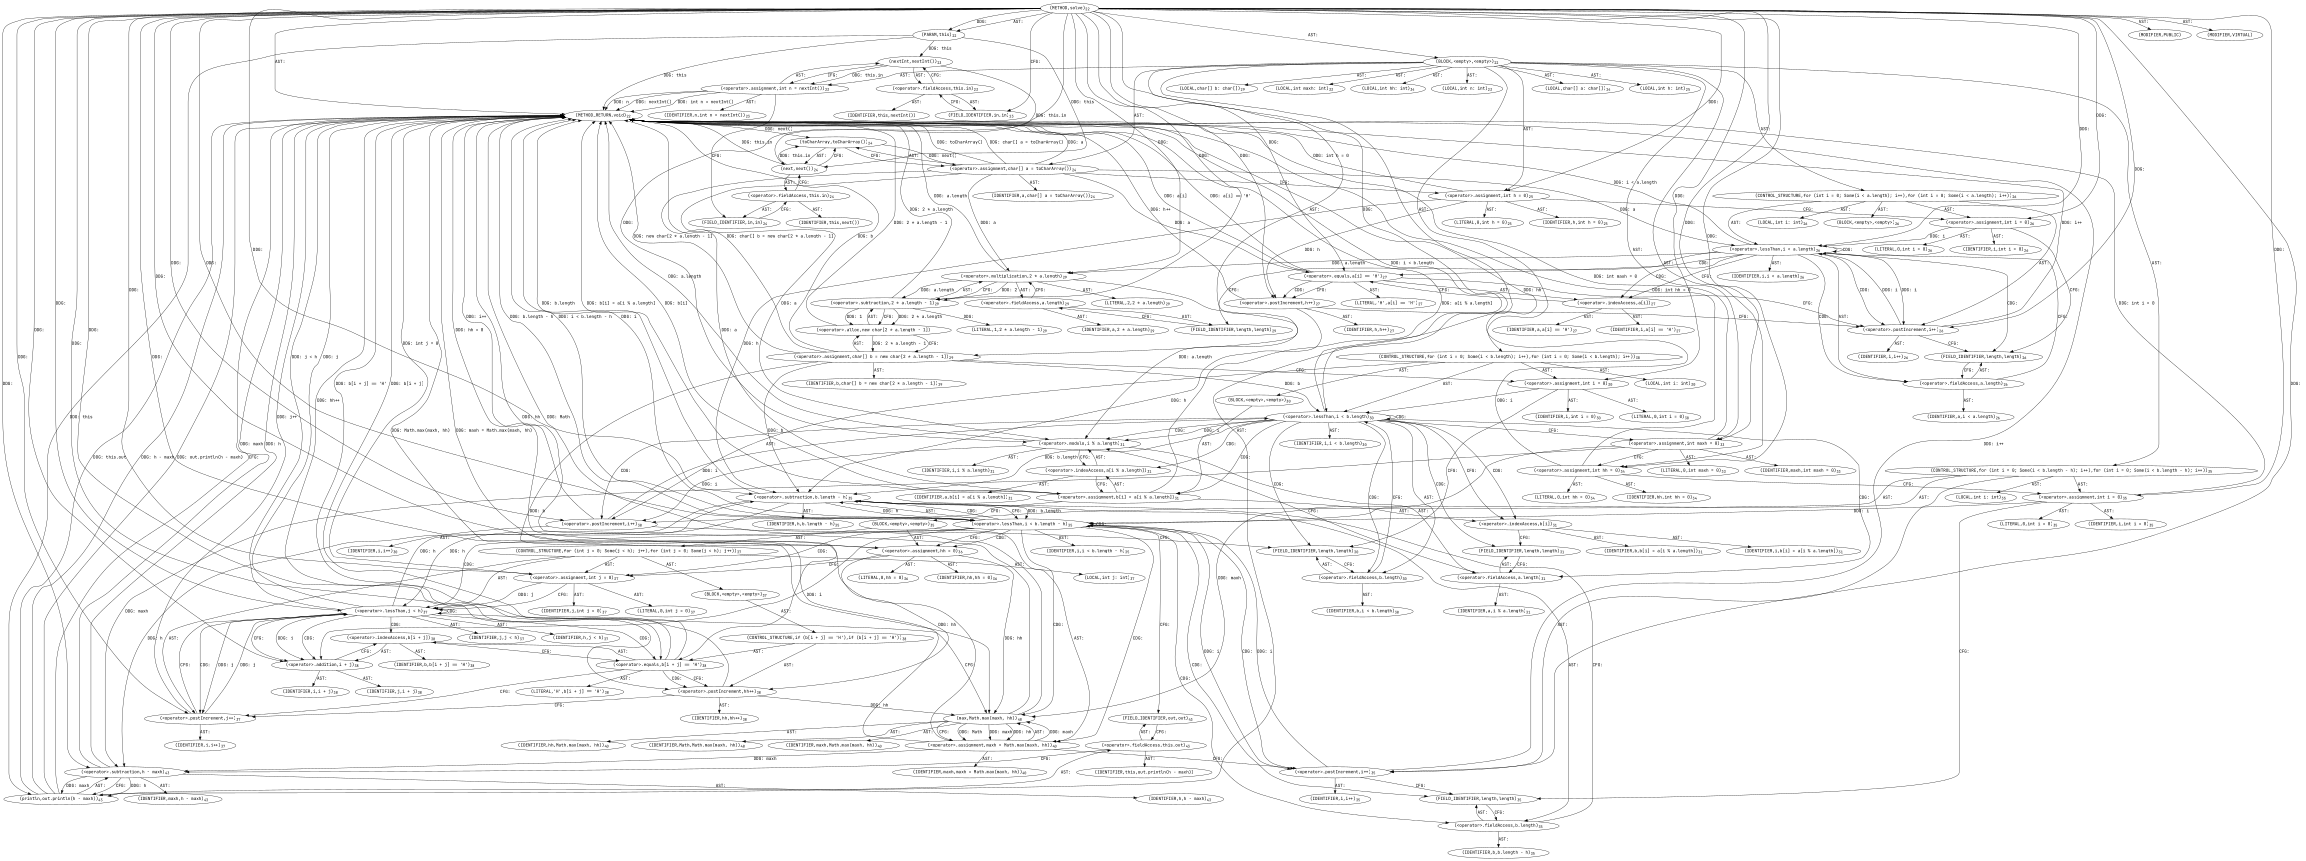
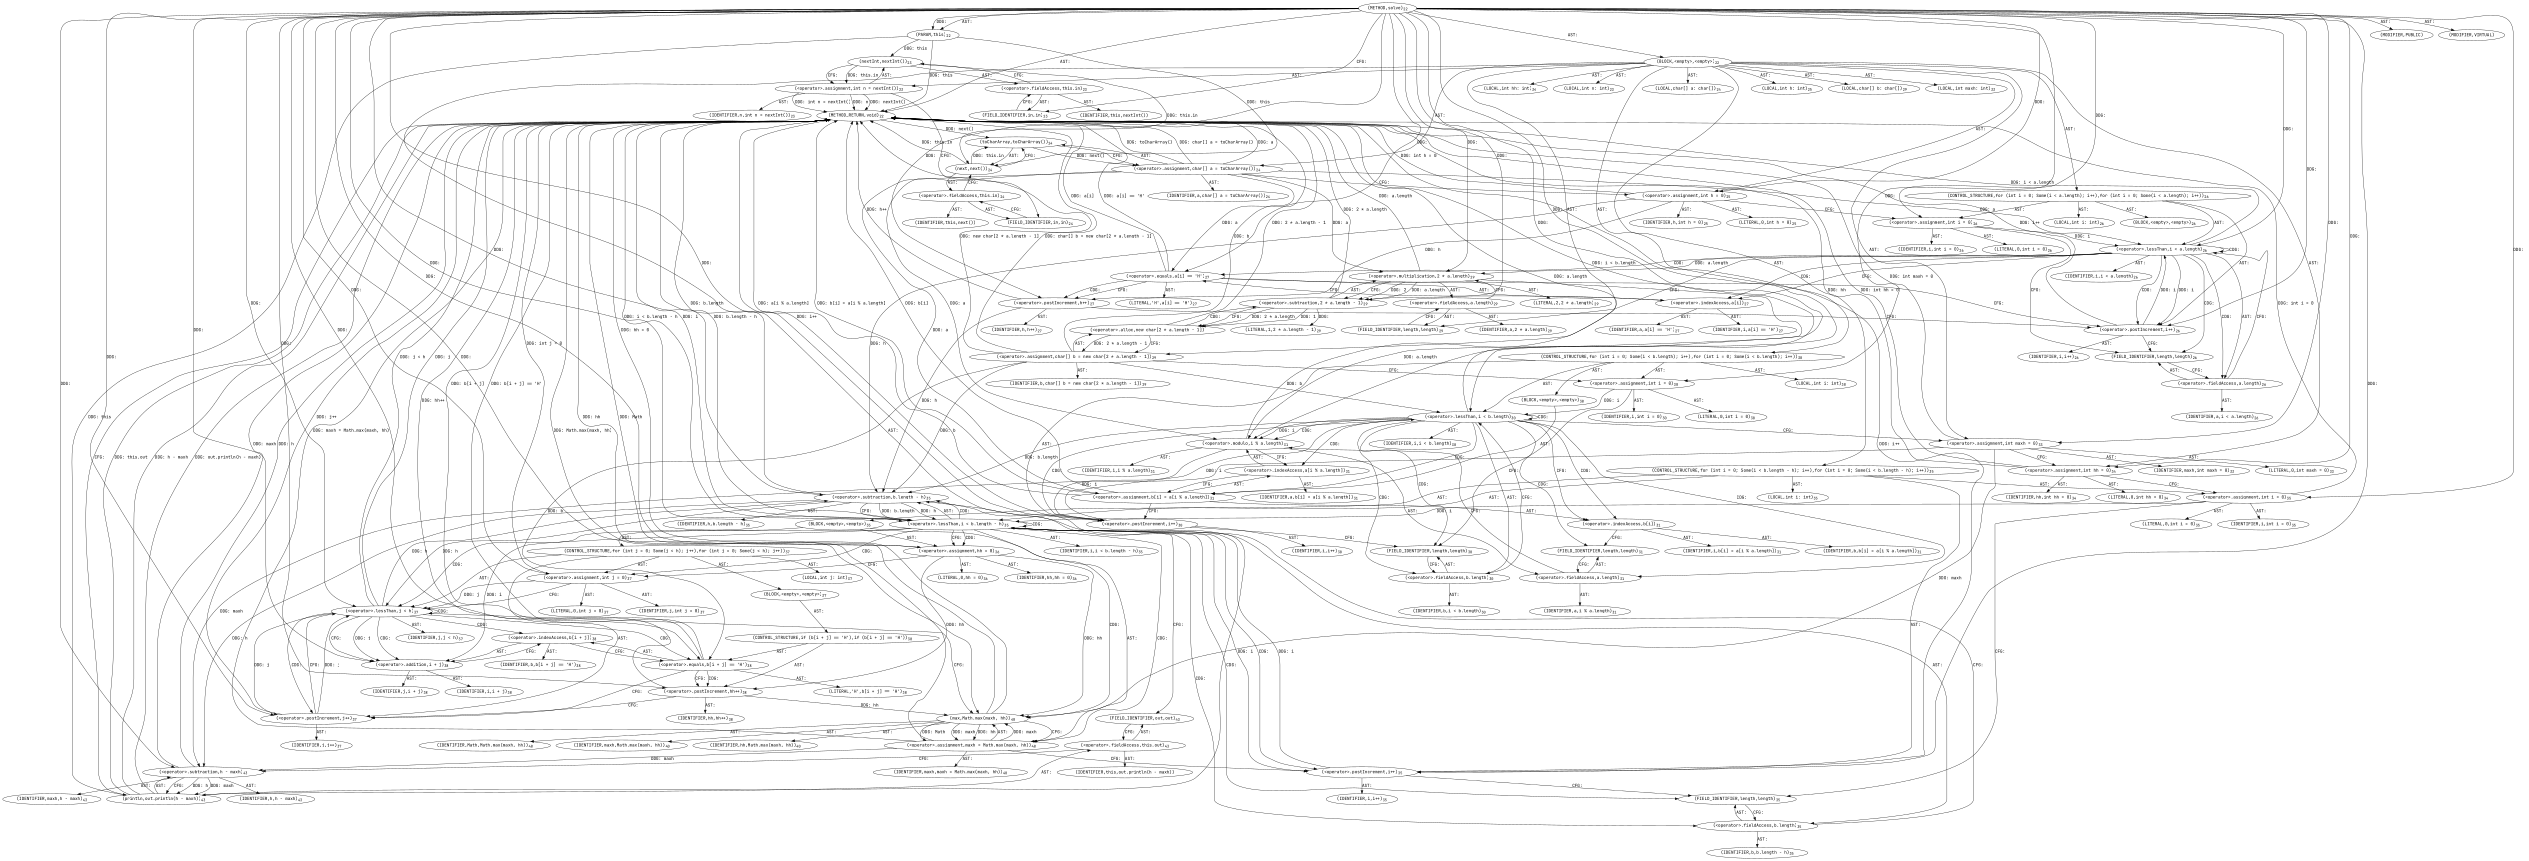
edge "(<operator>.alloc,new char[2 * a.length - 1])" -> "(<operator>.subtraction,2 * a.length - 1)": label "AST: " -> "CDG: "
node "(IDENTIFIER,h,j < h)": removed
